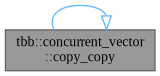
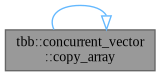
node "tbb::concurrent_vector ::copy_copy": label "tbb::concurrent_vector ::copy_copy" -> "tbb::concurrent_vector ::copy_array"
